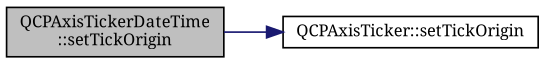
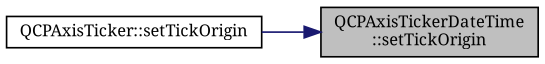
edge "QCPAxisTickerDateTime ::setTickOrigin" -> "QCPAxisTicker::setTickOrigin": reversed
